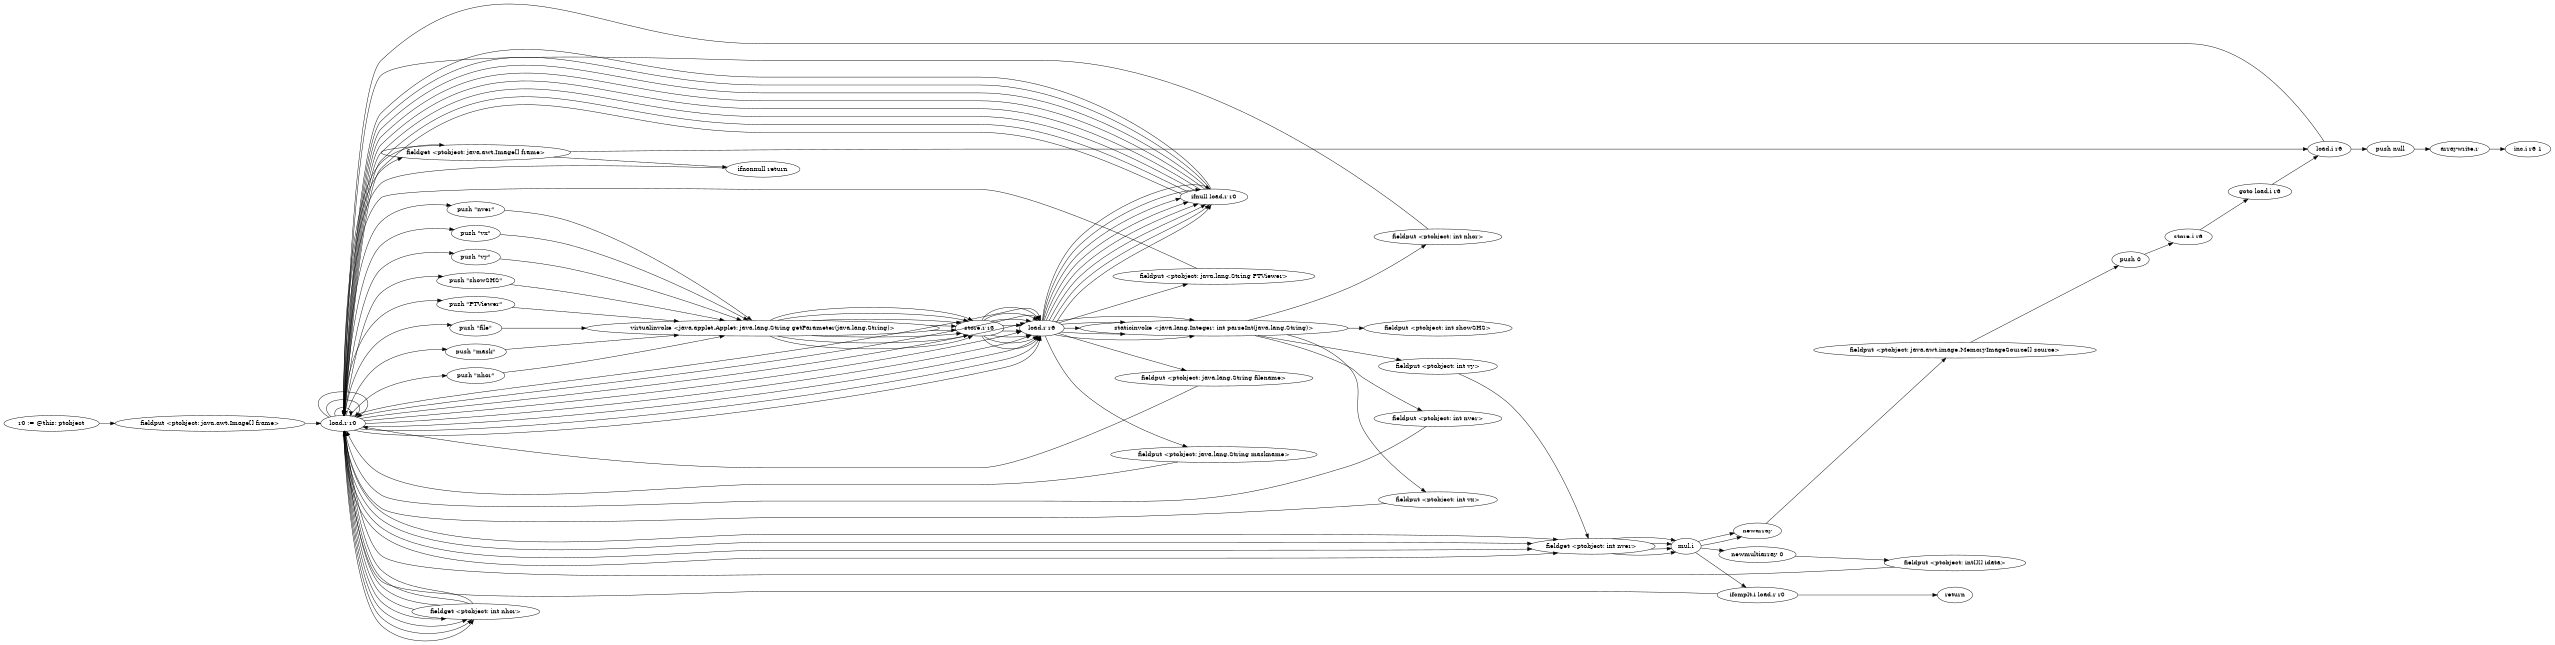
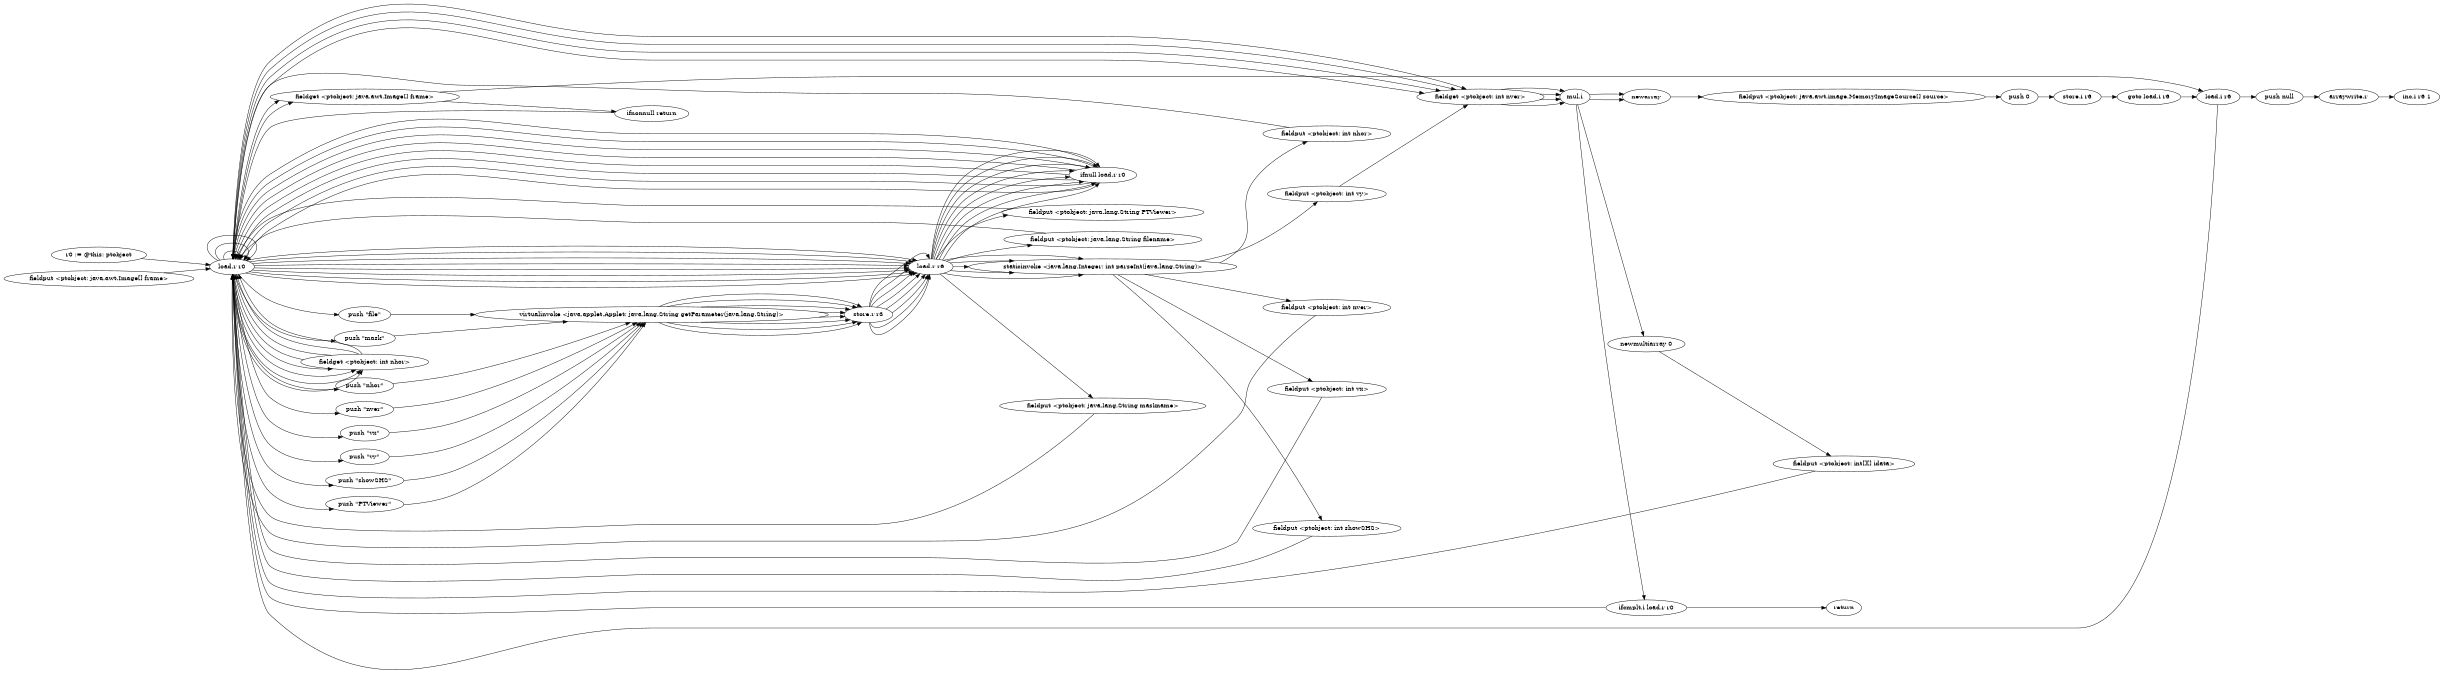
edge "r0 := @this: ptobject" -> "fieldput <ptobject: java.awt.Image[] frame>": now "r0 := @this: ptobject" -> "load.r r0"
edge "fieldput <ptobject: int showSHS>" -> "load.r r0": added
